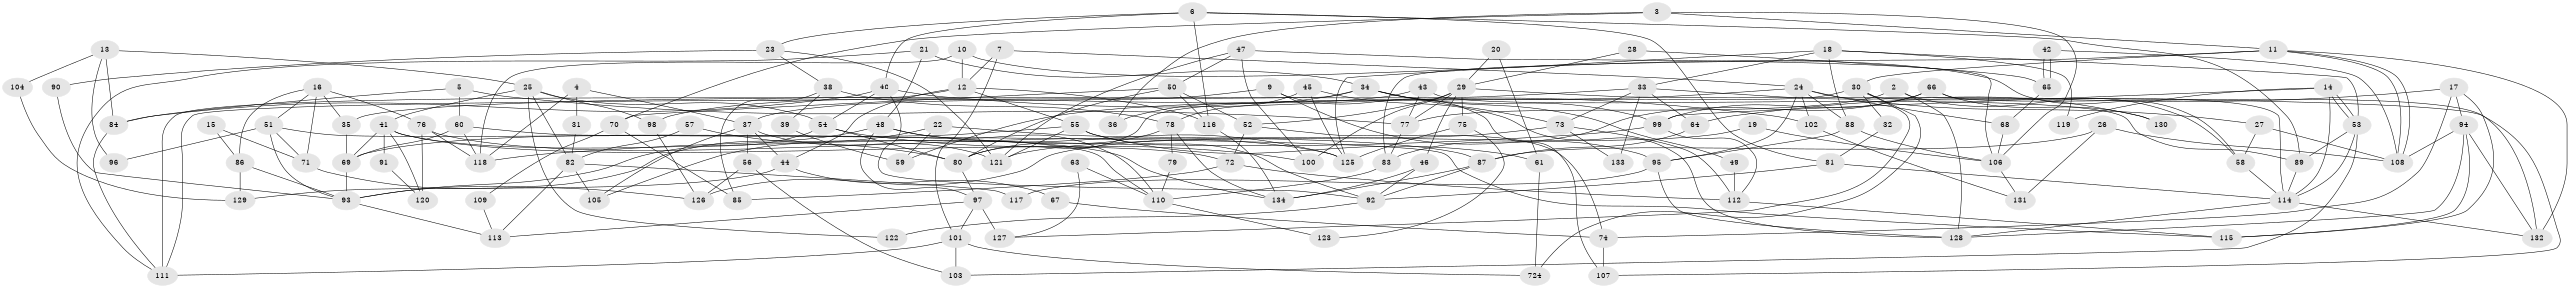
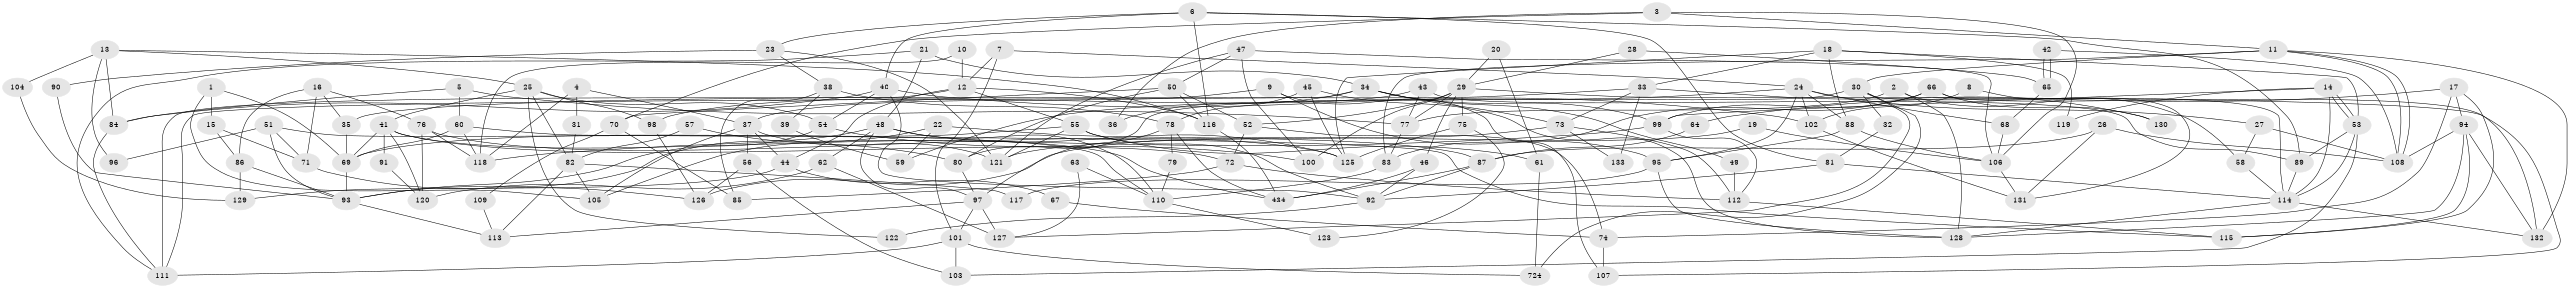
edge "13" -- "116": added
edge "10" -- "58": removed
node "1": added
node "8": added
edge "33" -- "64": removed
edge "16" -- "51": removed
edge "78" -- "80": now "78" -- "97"
edge "54" -- "80": removed
node "62": added
node "134": label "134" -> "434"
